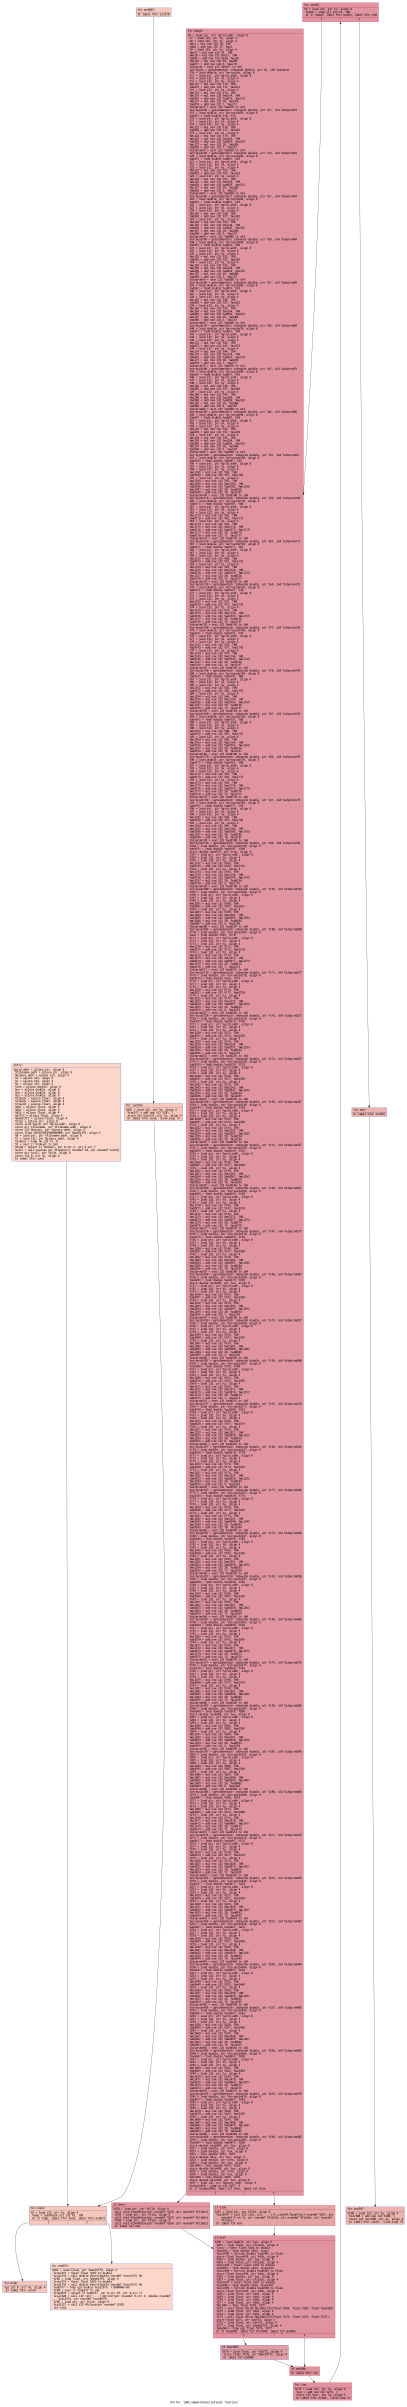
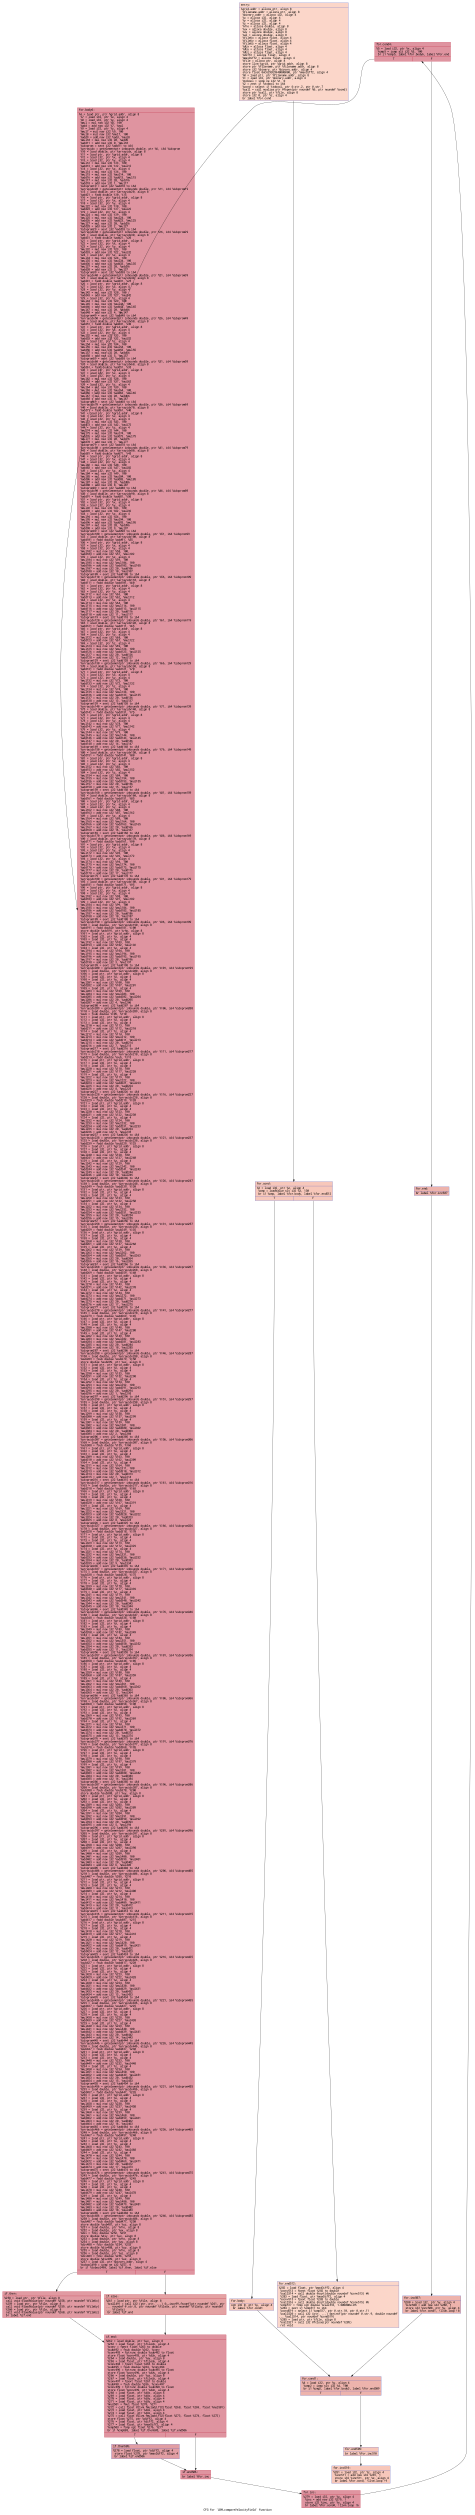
edge "for.inc510:" -> "for.cond:": removed
node "for.cond1:": added
